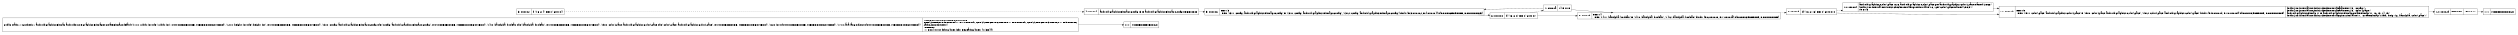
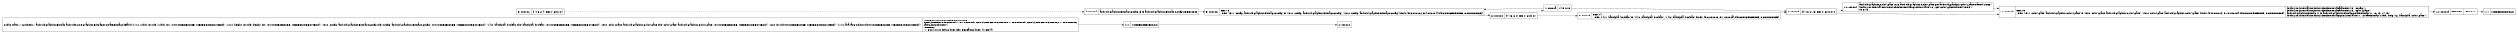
edge "7: 0x000a" -> "8: 0x000b": now "7: 0x000a" -> "9: 0x000d"
node "2: 0x0000": added
